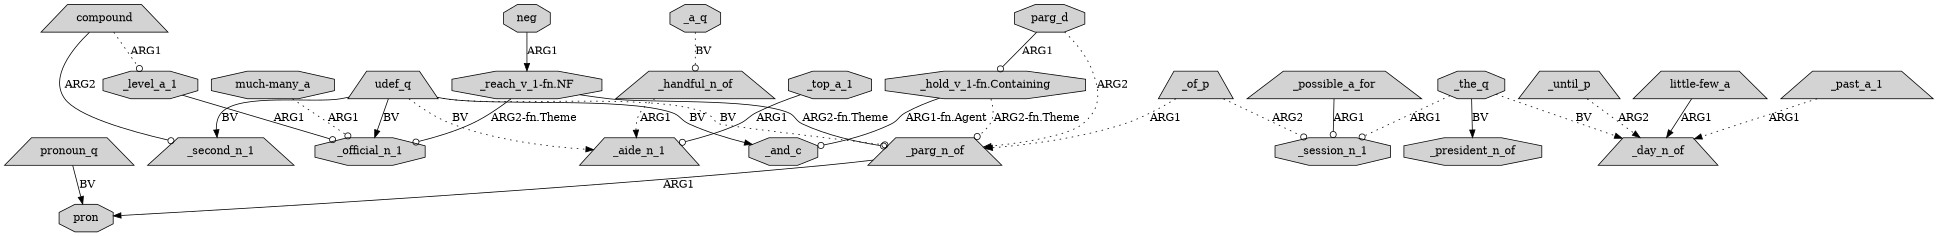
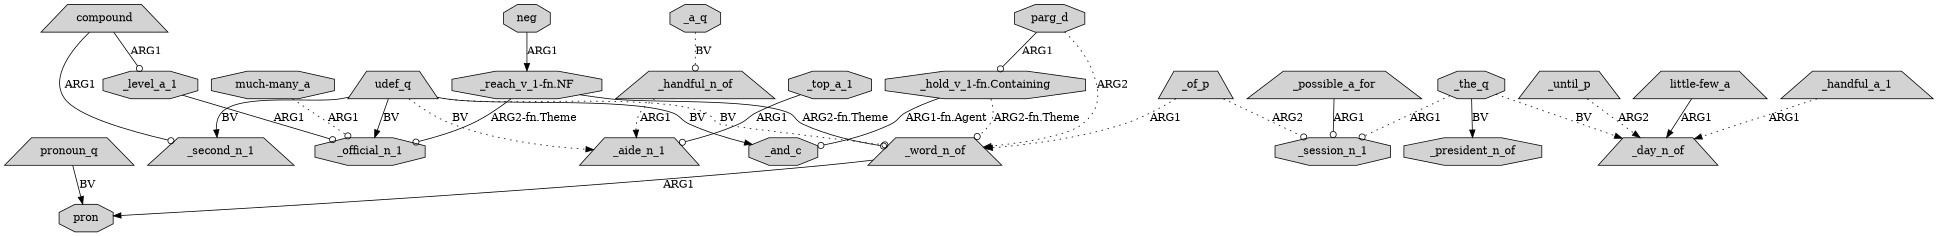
edge "compound" -> "_level_a_1": style dotted -> solid
edge "compound" -> "_second_n_1": label "ARG2" -> "ARG1"
node "_past_a_1": label "_past_a_1" -> "_handful_a_1"
node "_parg_n_of": label "_parg_n_of" -> "_word_n_of"
